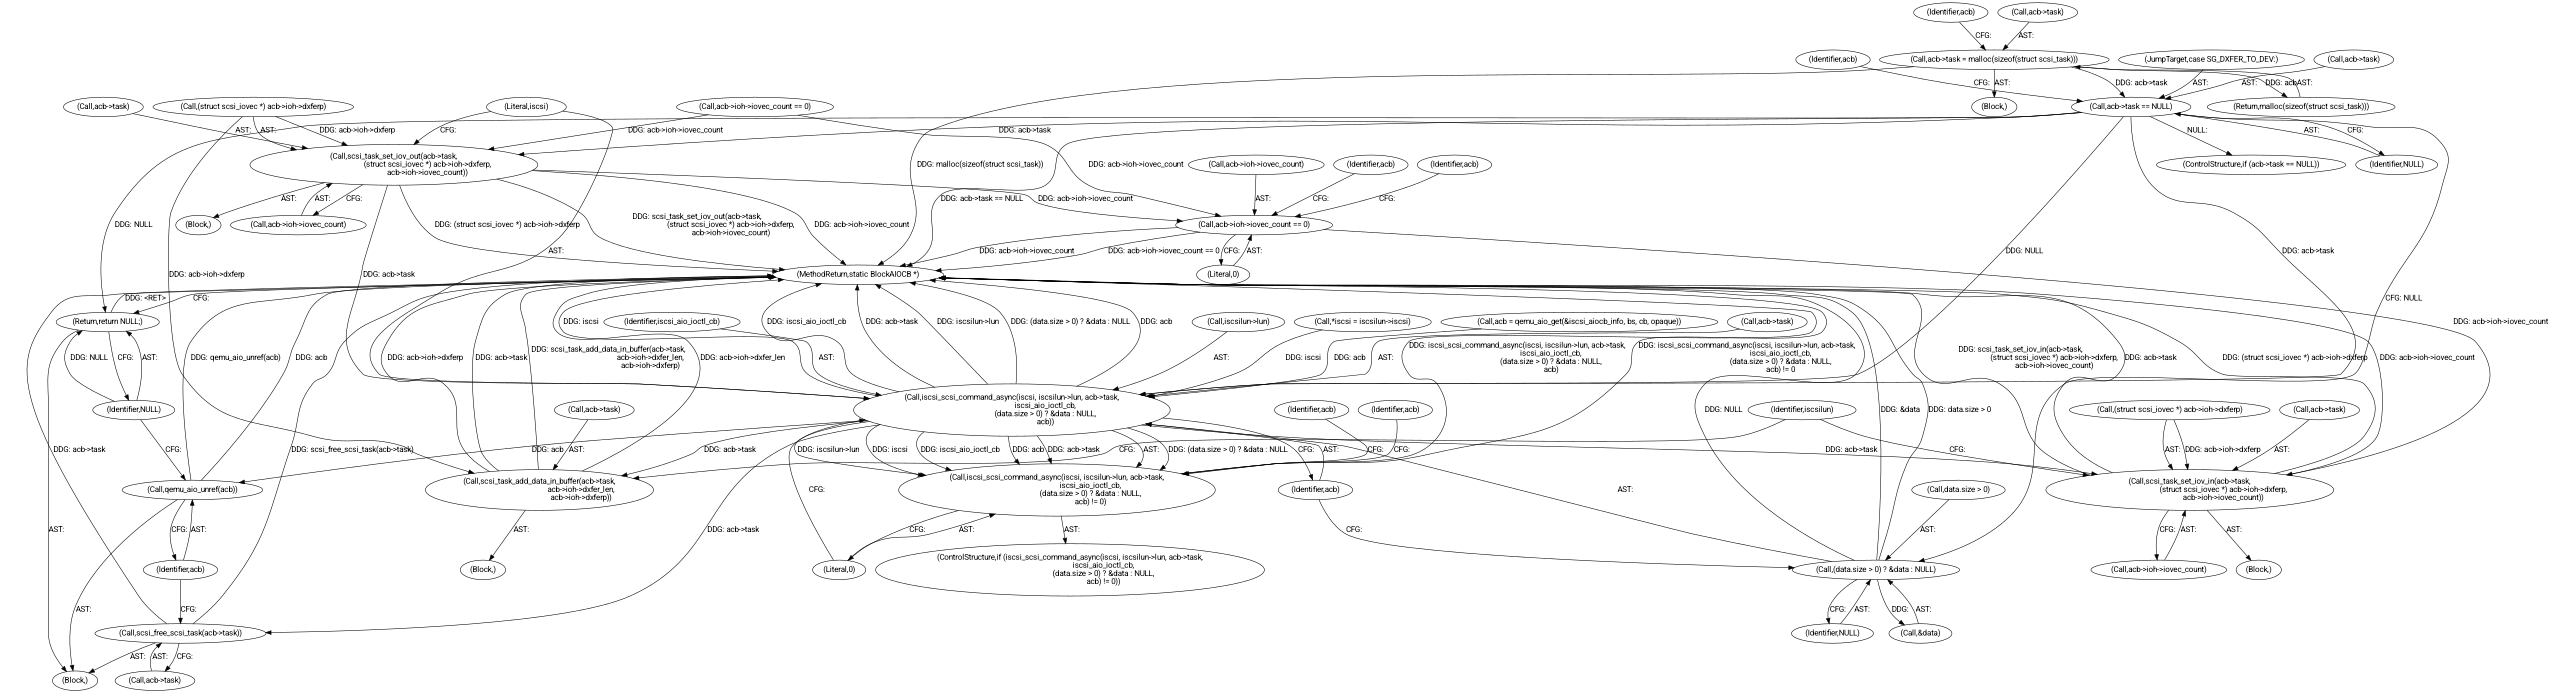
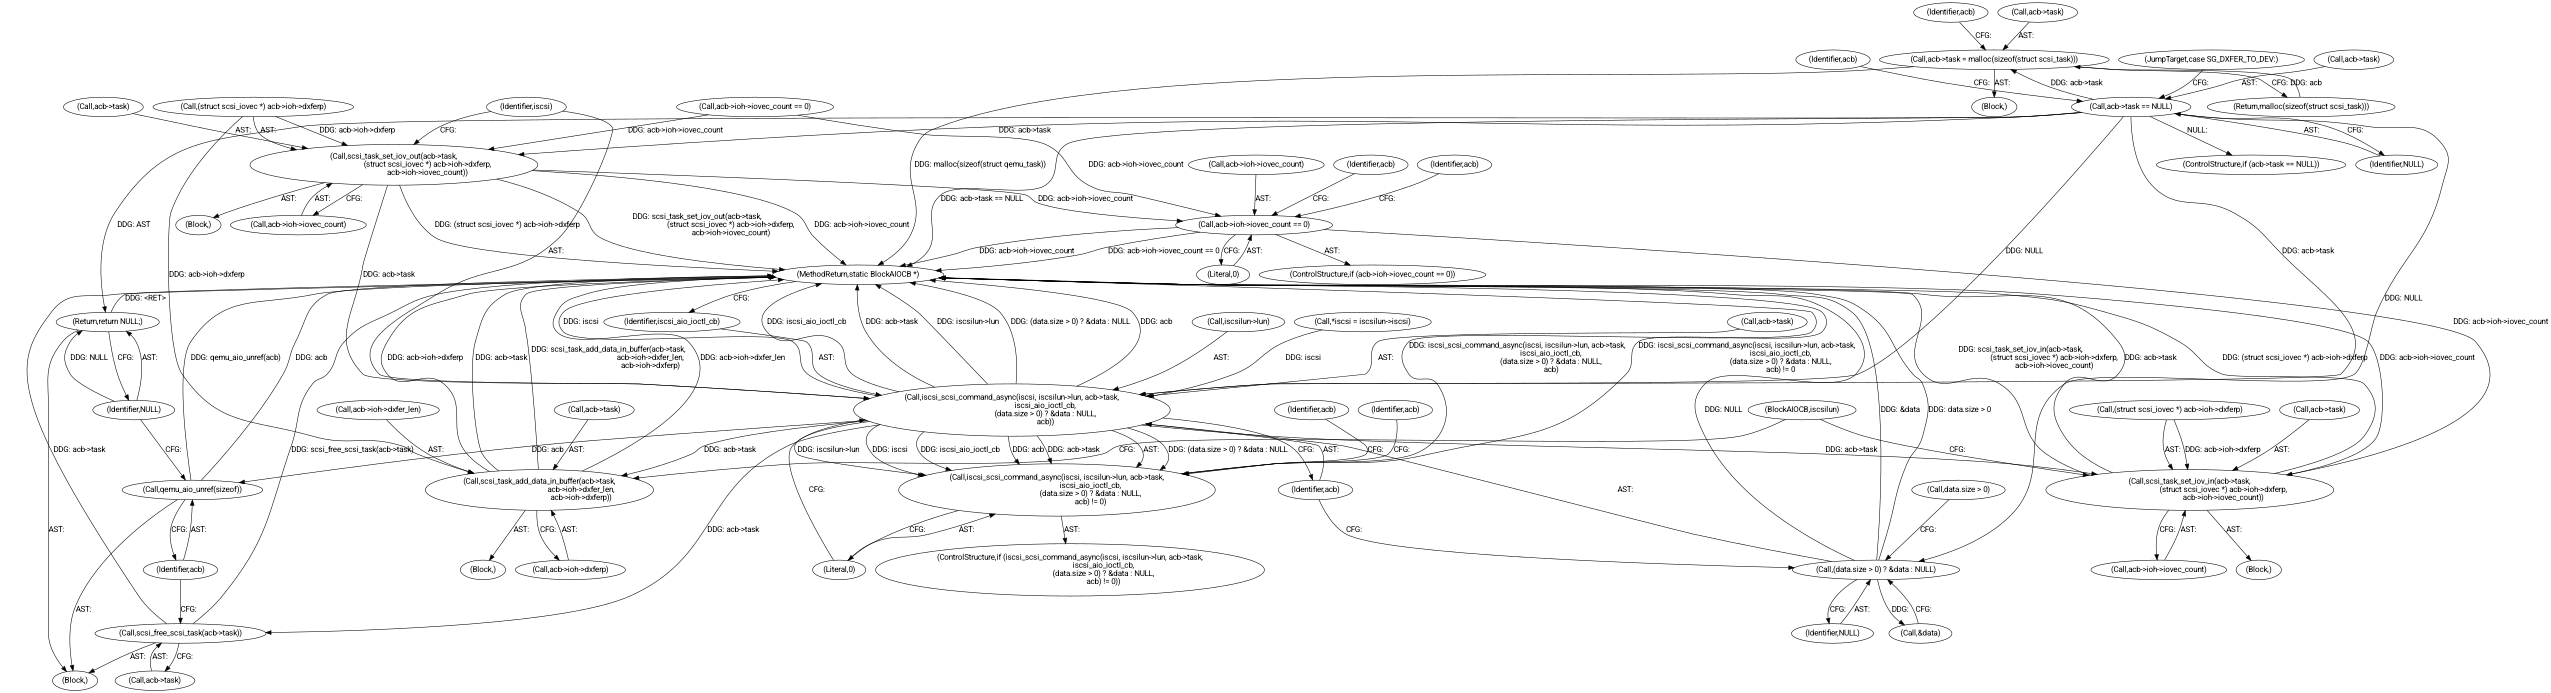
edge "(Call,acb->task = malloc(sizeof(struct scsi_task)))" -> "(Call,acb->task == NULL)": reversed
edge "(JumpTarget,case SG_DXFER_TO_DEV:)" -> "(Call,acb->task == NULL)": label "AST: " -> "CFG: "
edge "(Call,acb->task = malloc(sizeof(struct scsi_task)))" -> "(Return,malloc(sizeof(struct scsi_task)))": label "DDG: acb" -> "CFG: "
edge "(Return,malloc(sizeof(struct scsi_task)))" -> "(Call,acb->task = malloc(sizeof(struct scsi_task)))": label "AST: " -> "DDG: acb"
node "(Literal,iscsi)": label "(Literal,iscsi)" -> "(Identifier,iscsi)"
edge "(Call,acb->task = malloc(sizeof(struct scsi_task)))" -> "(MethodReturn,static BlockAIOCB *)": label "DDG: malloc(sizeof(struct scsi_task))" -> "DDG: malloc(sizeof(struct qemu_task))"
edge "(Call,acb->task == NULL)" -> "(Return,return NULL;)": label "DDG: NULL" -> "DDG: AST"
node "(ControlStructure,if (acb->ioh->iovec_count == 0))": added
edge "(MethodReturn,static BlockAIOCB *)" -> "(Return,return NULL;)": now "(MethodReturn,static BlockAIOCB *)" -> "(Identifier,iscsi_aio_ioctl_cb)"
edge "(Call,acb->task == NULL)" -> "(Call,(data.size > 0) ? &data : NULL)": label "CFG: NULL" -> "DDG: NULL"
node "(Call,acb = qemu_aio_get(&iscsi_aiocb_info, bs, cb, opaque))": removed
node "(Call,acb->ioh->dxfer_len)": added
node "(Identifier,iscsilun)": label "(Identifier,iscsilun)" -> "(BlockAIOCB,iscsilun)"
node "(Call,qemu_aio_unref(acb))": label "(Call,qemu_aio_unref(acb))" -> "(Call,qemu_aio_unref(sizeof))"
edge "(Call,data.size > 0)" -> "(Call,(data.size > 0) ? &data : NULL)": label "AST: " -> "CFG: "
node "(Call,acb->ioh->dxferp)": added
edge "(Call,&data)" -> "(Call,(data.size > 0) ? &data : NULL)": label "AST: " -> "CFG: "
